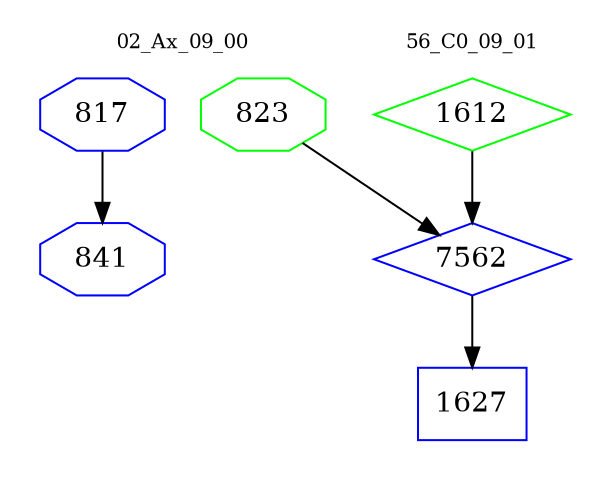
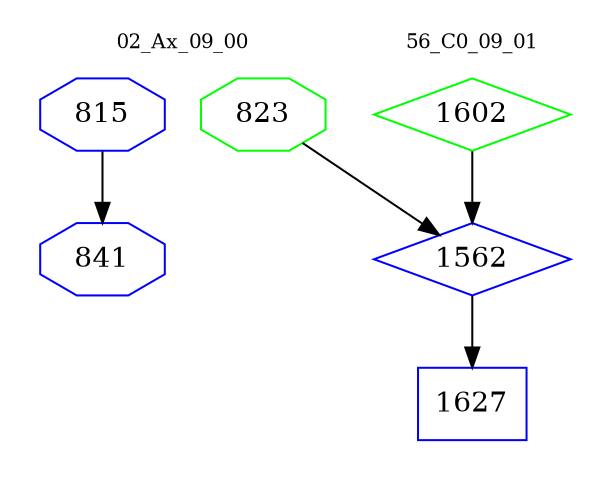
node "817": label "817" -> "815"
node "1612": label "1612" -> "1602"
node "7562": label "7562" -> "1562"
